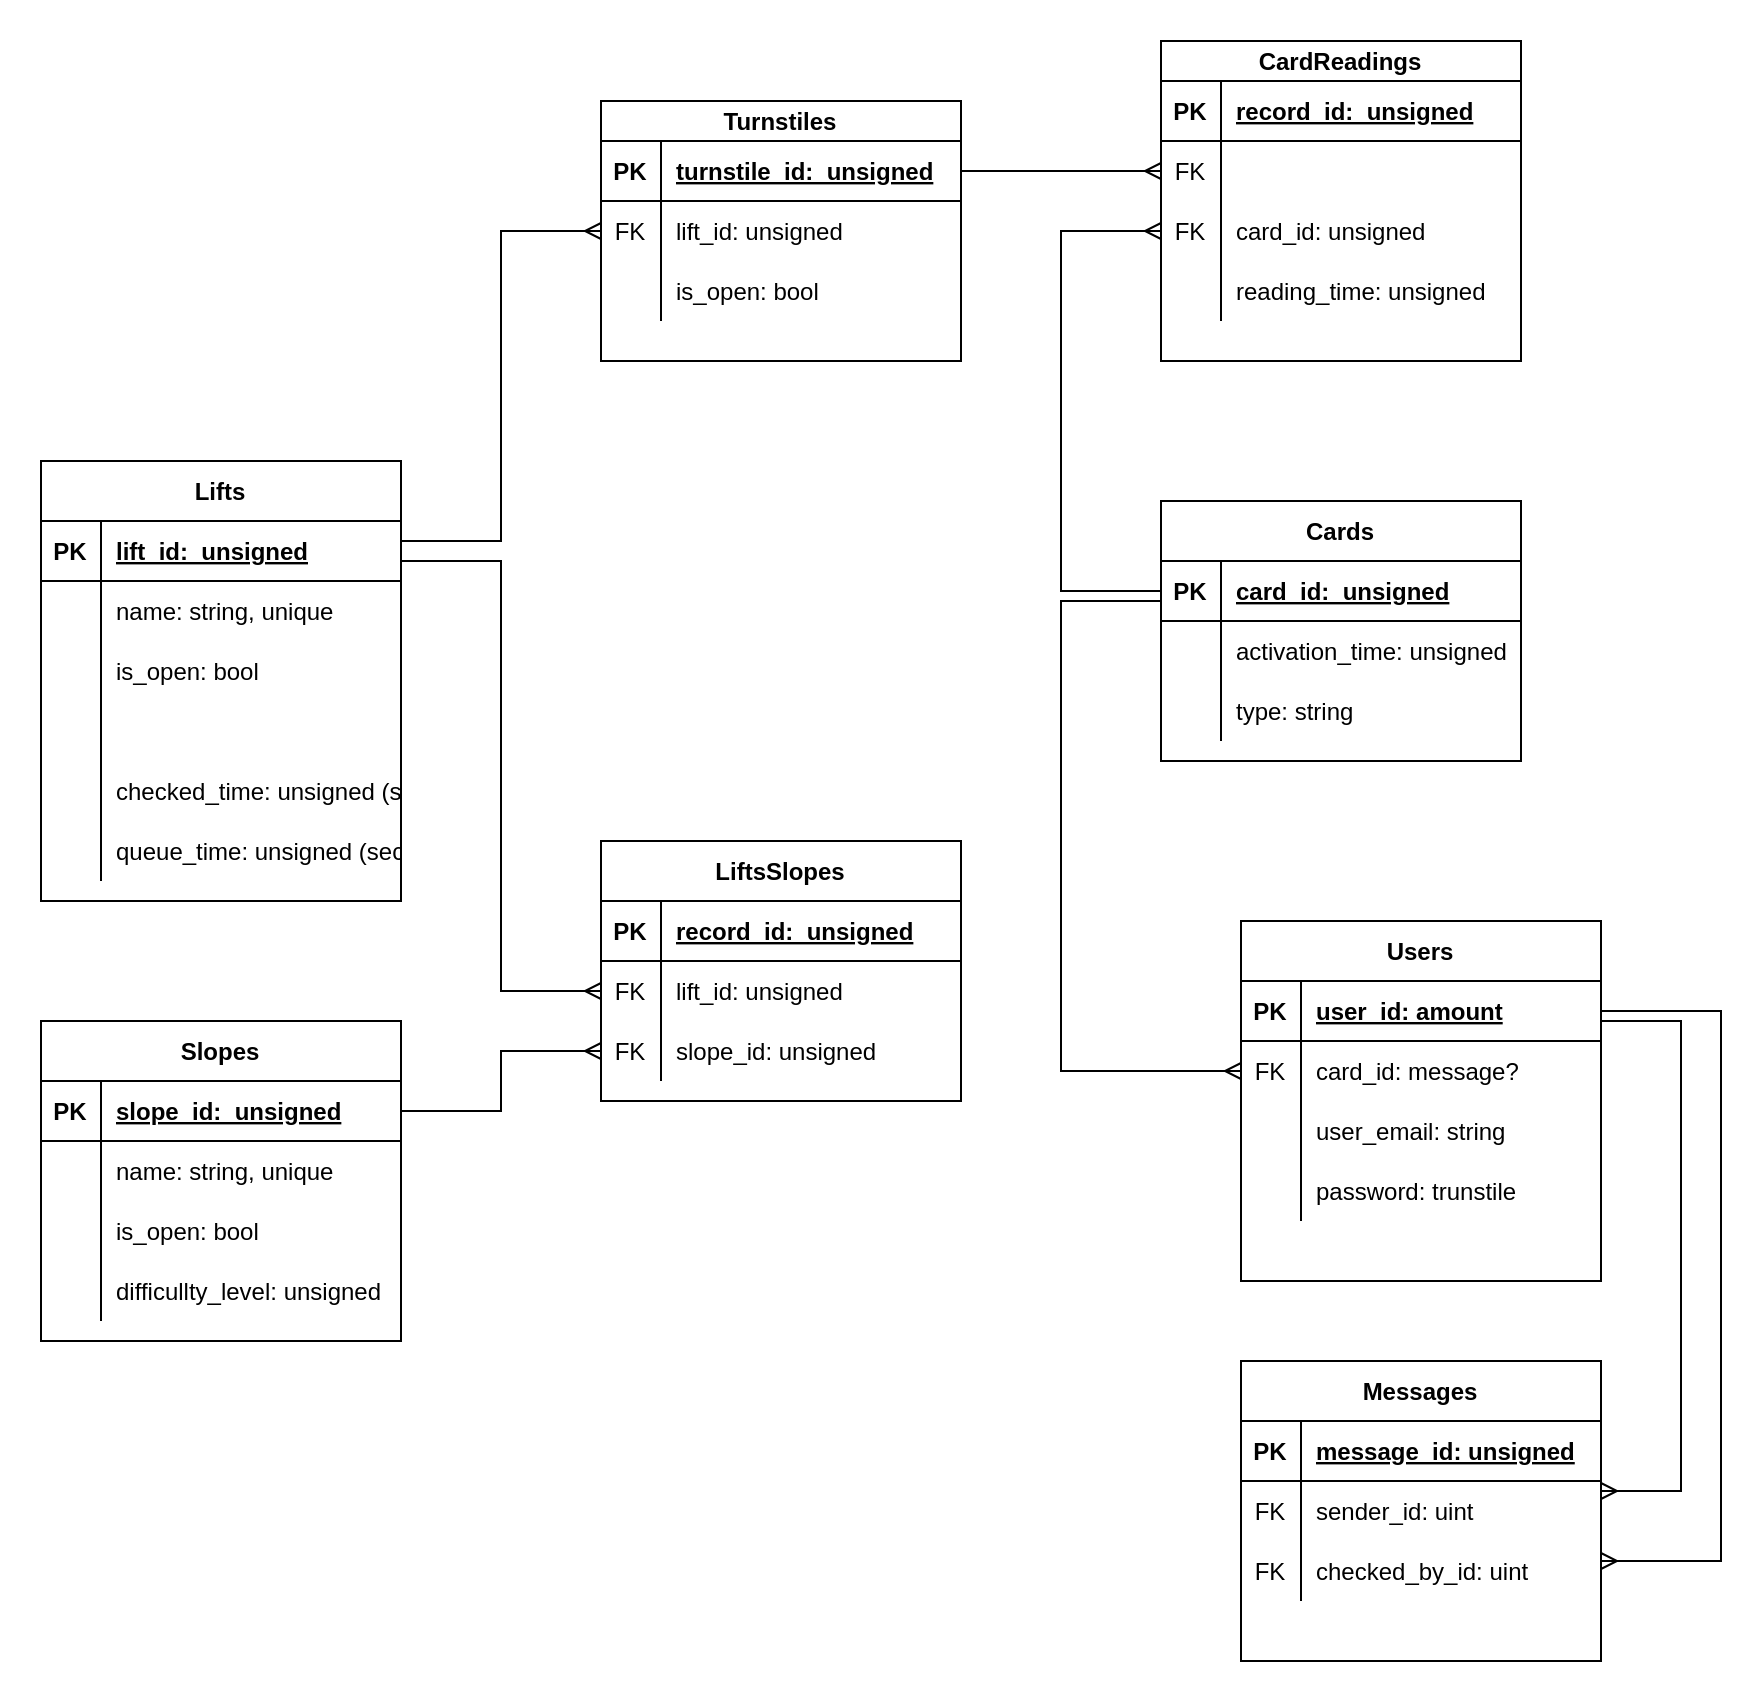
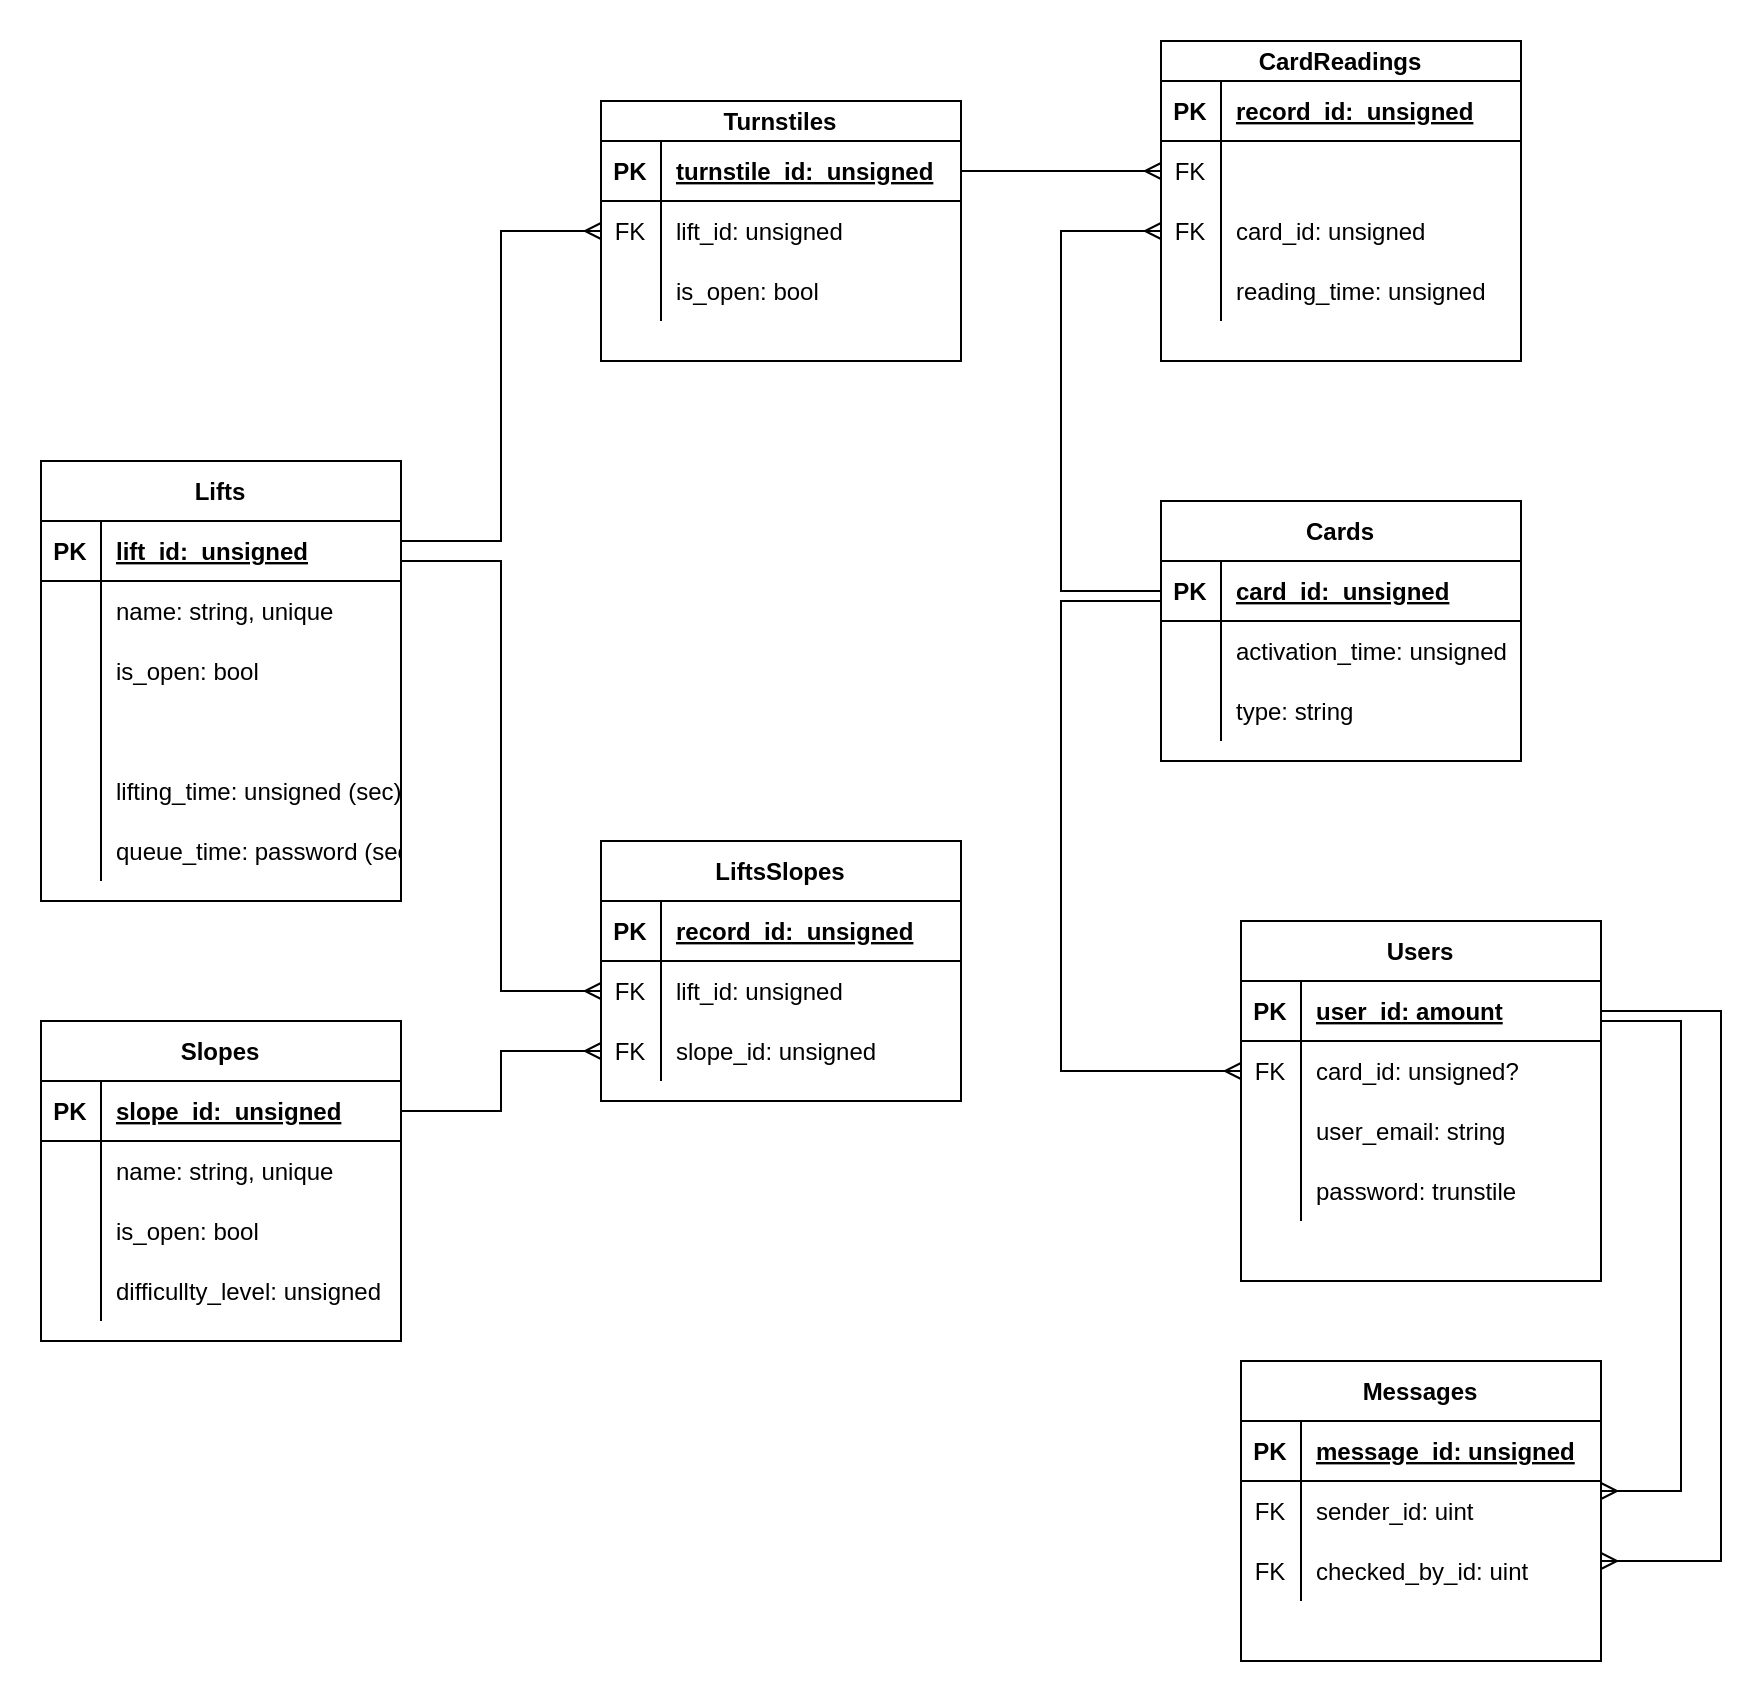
node "checked_time: unsigned (sec)": label "checked_time: unsigned (sec)" -> "lifting_time: unsigned (sec)"
node "queue_time: unsigned (sec)": label "queue_time: unsigned (sec)" -> "queue_time: password (sec)"
node "card_id: message?": label "card_id: message?" -> "card_id: unsigned?"
